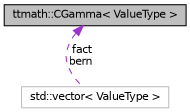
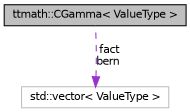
edge "std::vector< ValueType >" -> "ttmath::CGamma< ValueType >": reversed
